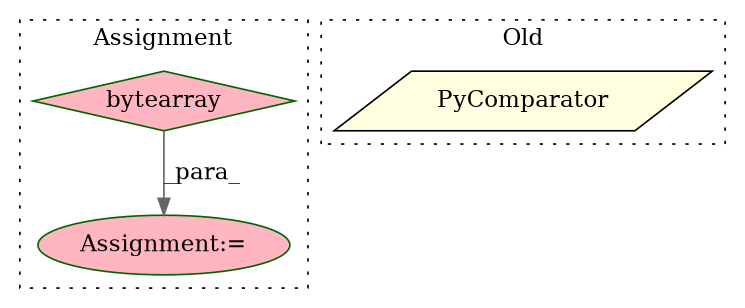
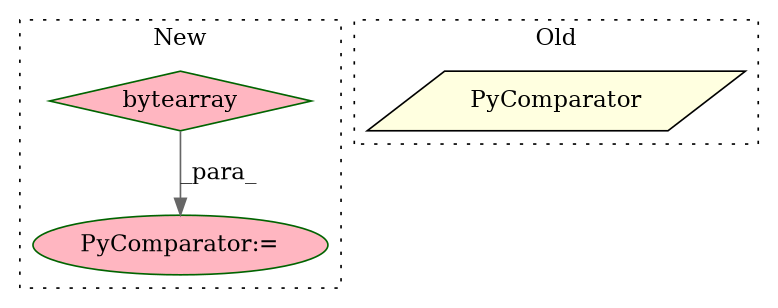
cluster "Assignment": label "Assignment" -> "New"
node "Assignment:=": label "Assignment:=" -> "PyComparator:="
